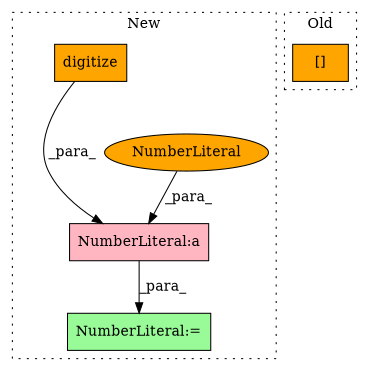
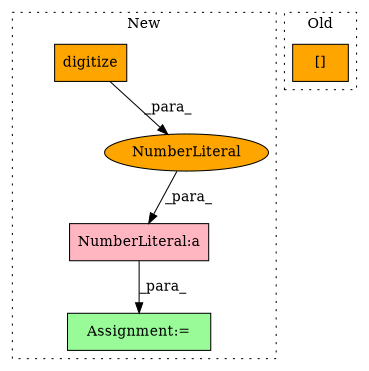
edge "digitize" -> "NumberLiteral:a": now "digitize" -> "NumberLiteral"
node "NumberLiteral:=": label "NumberLiteral:=" -> "Assignment:="
